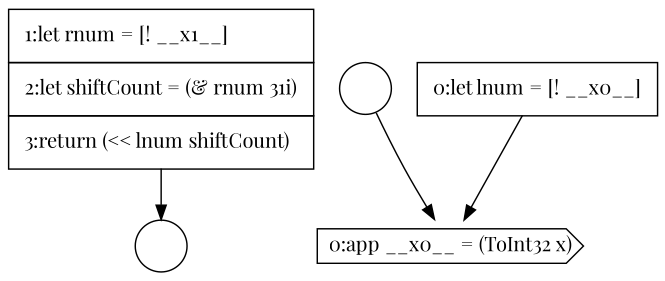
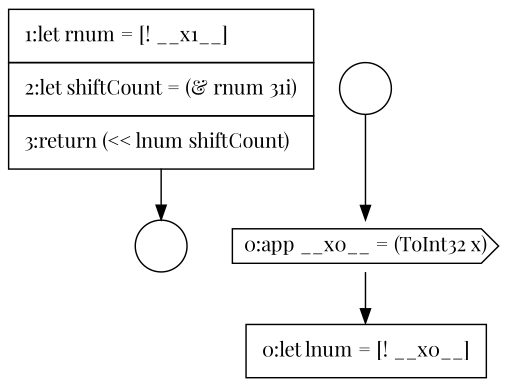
edge "0:let lnum = [! __x0__]" -> "0:app __x0__ = (ToInt32 x)": reversed
